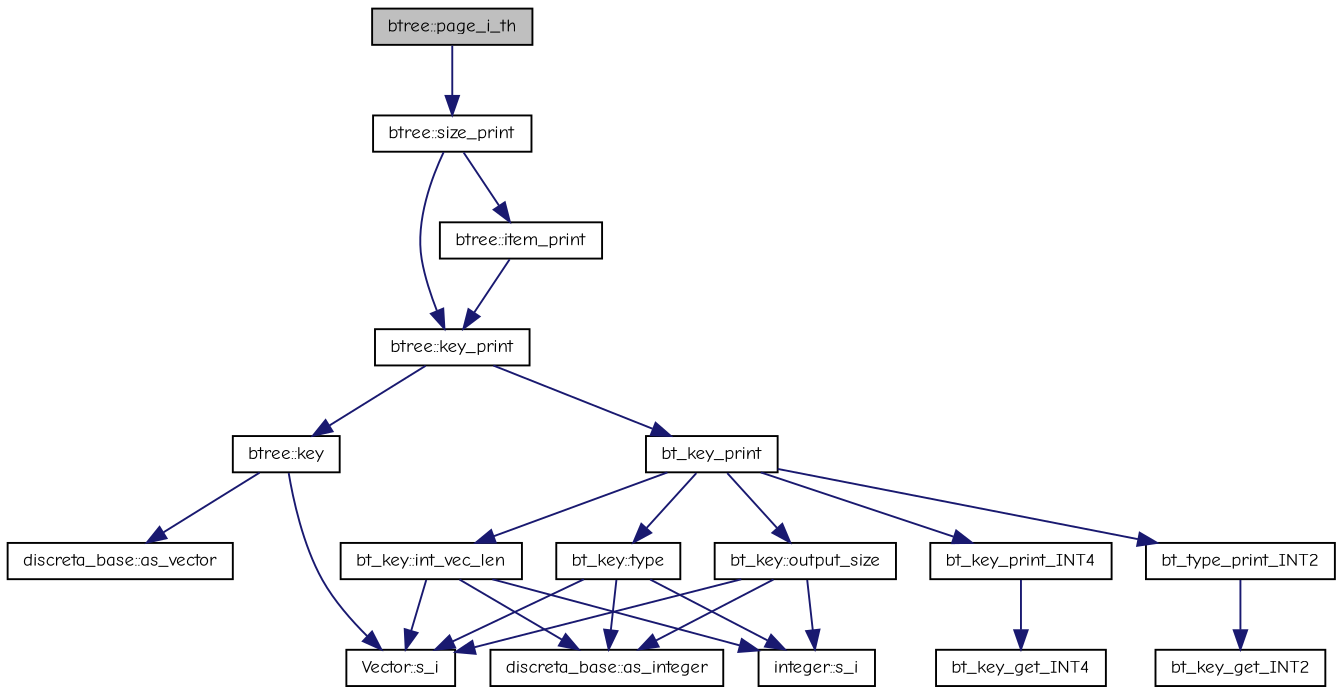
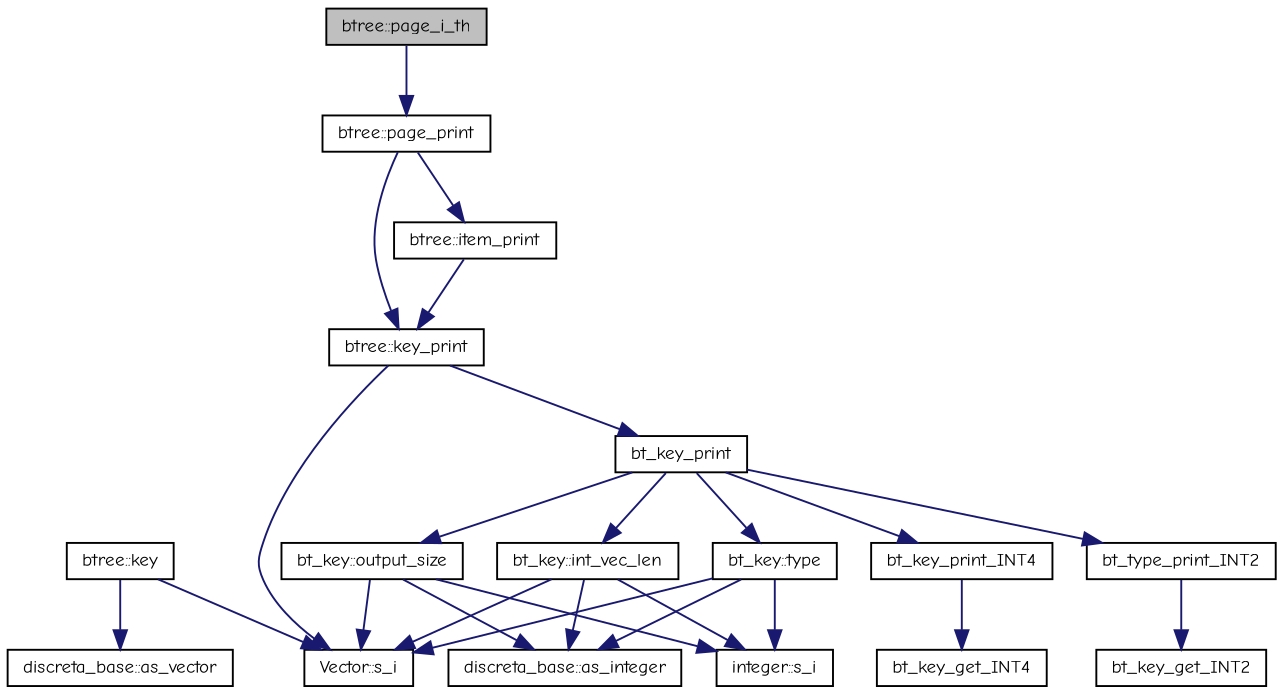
node "btree::size_print": label "btree::size_print" -> "btree::page_print"
edge "btree::key_print" -> "btree::key": now "btree::key_print" -> "Vector::s_i"
